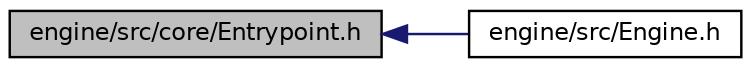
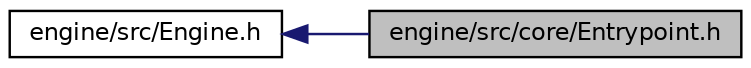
edge "engine/src/Engine.h" -> "engine/src/core/Entrypoint.h": reversed
